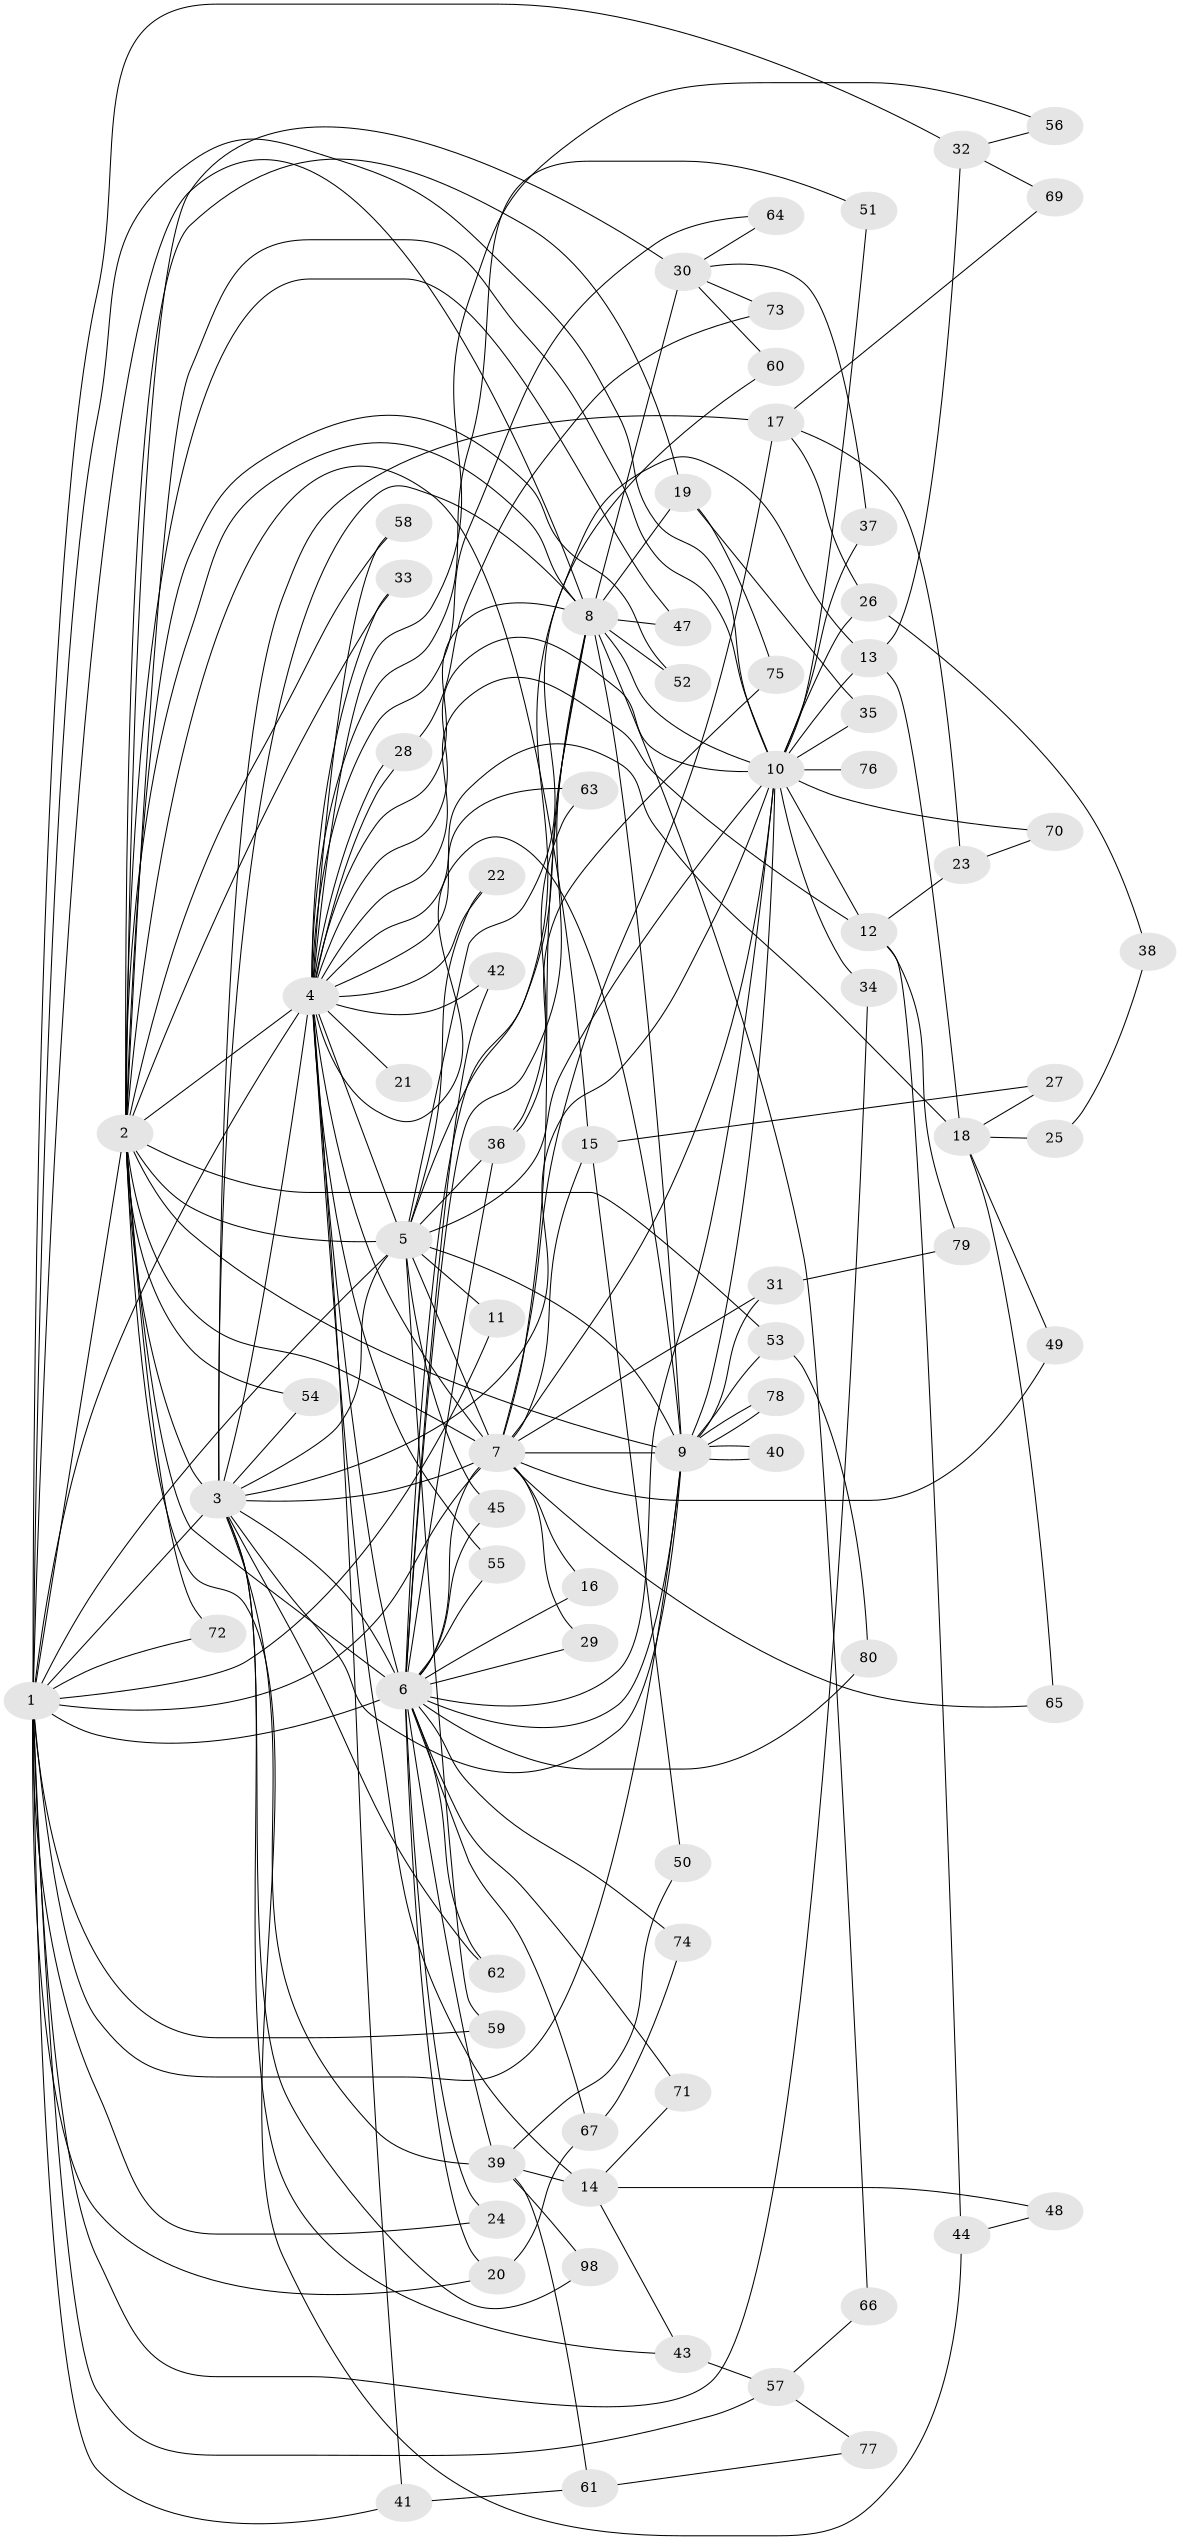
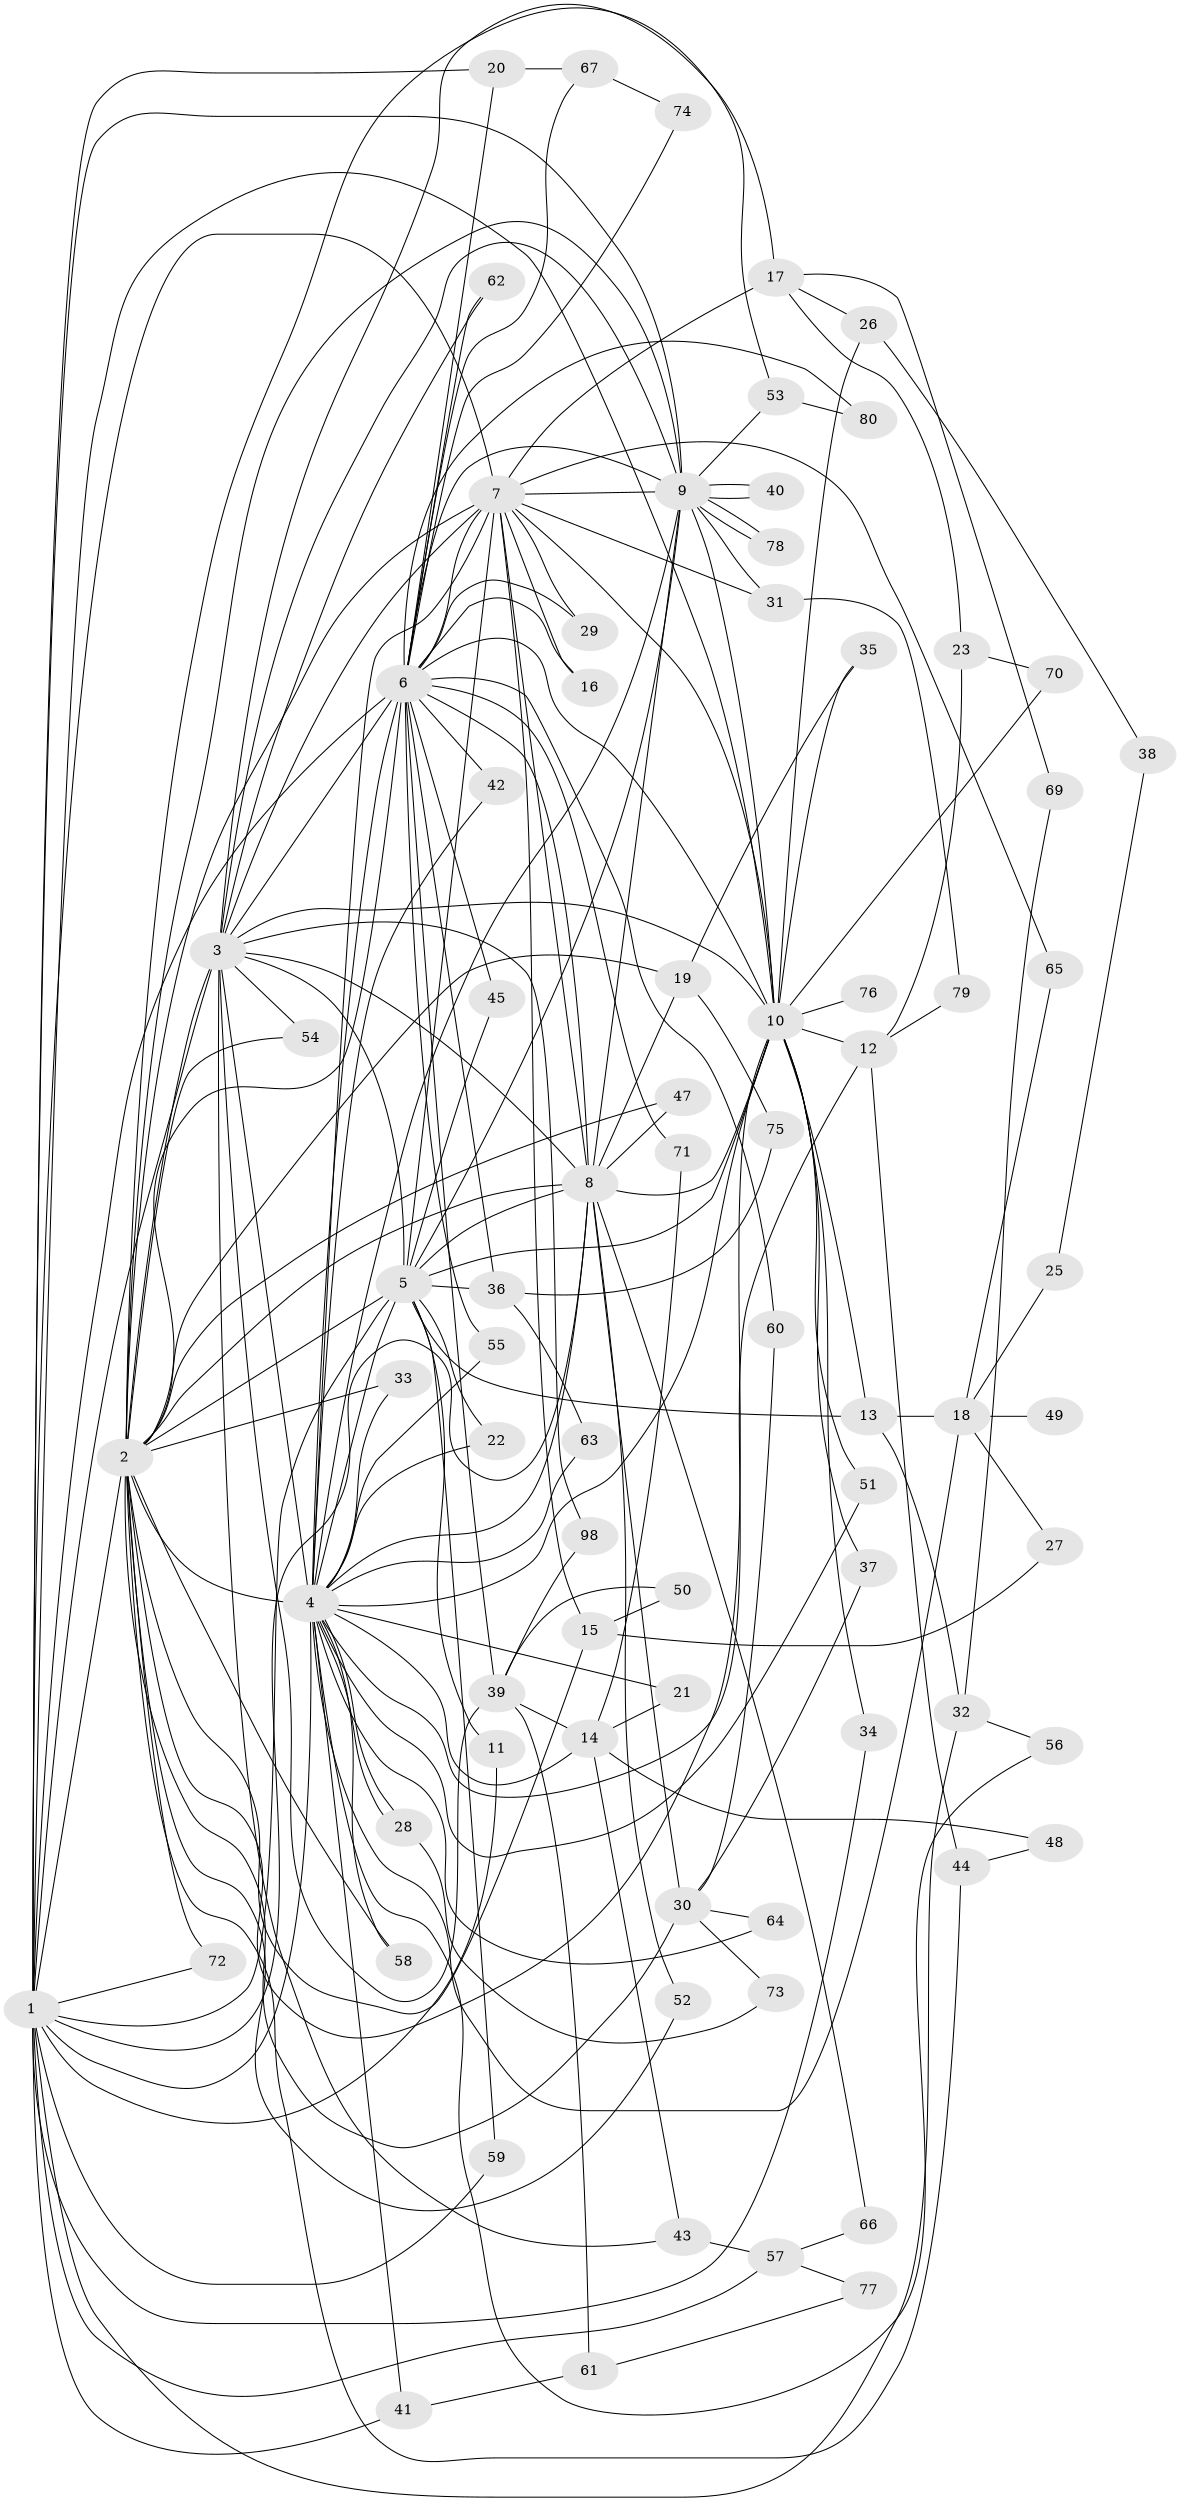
edge "49" -- "7": removed
edge "21" -- "14": added
node "24": removed
